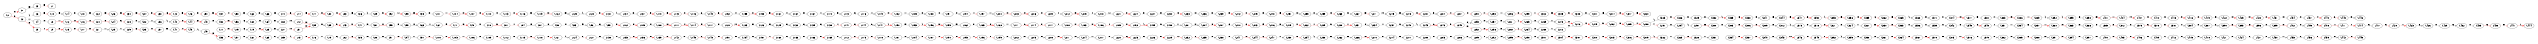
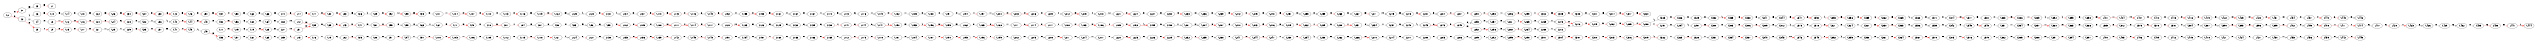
edge "S331" -> "S334": added, label "G"
